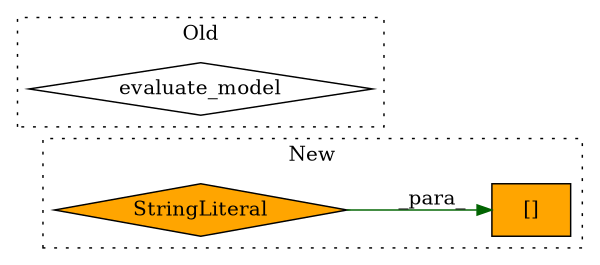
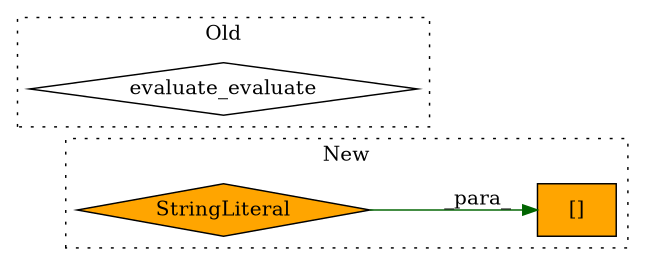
node "evaluate_model": label "evaluate_model" -> "evaluate_evaluate"
